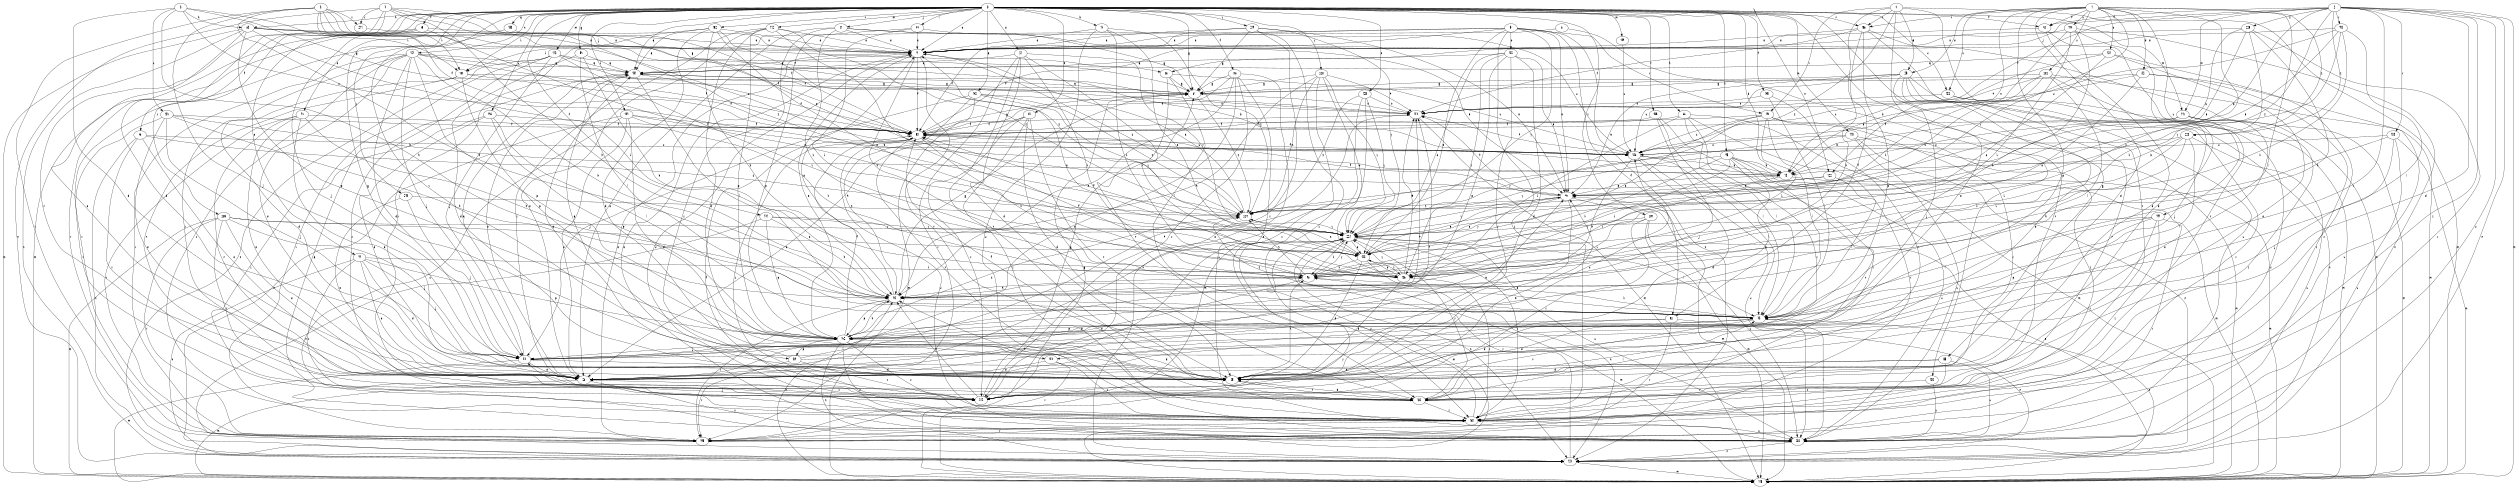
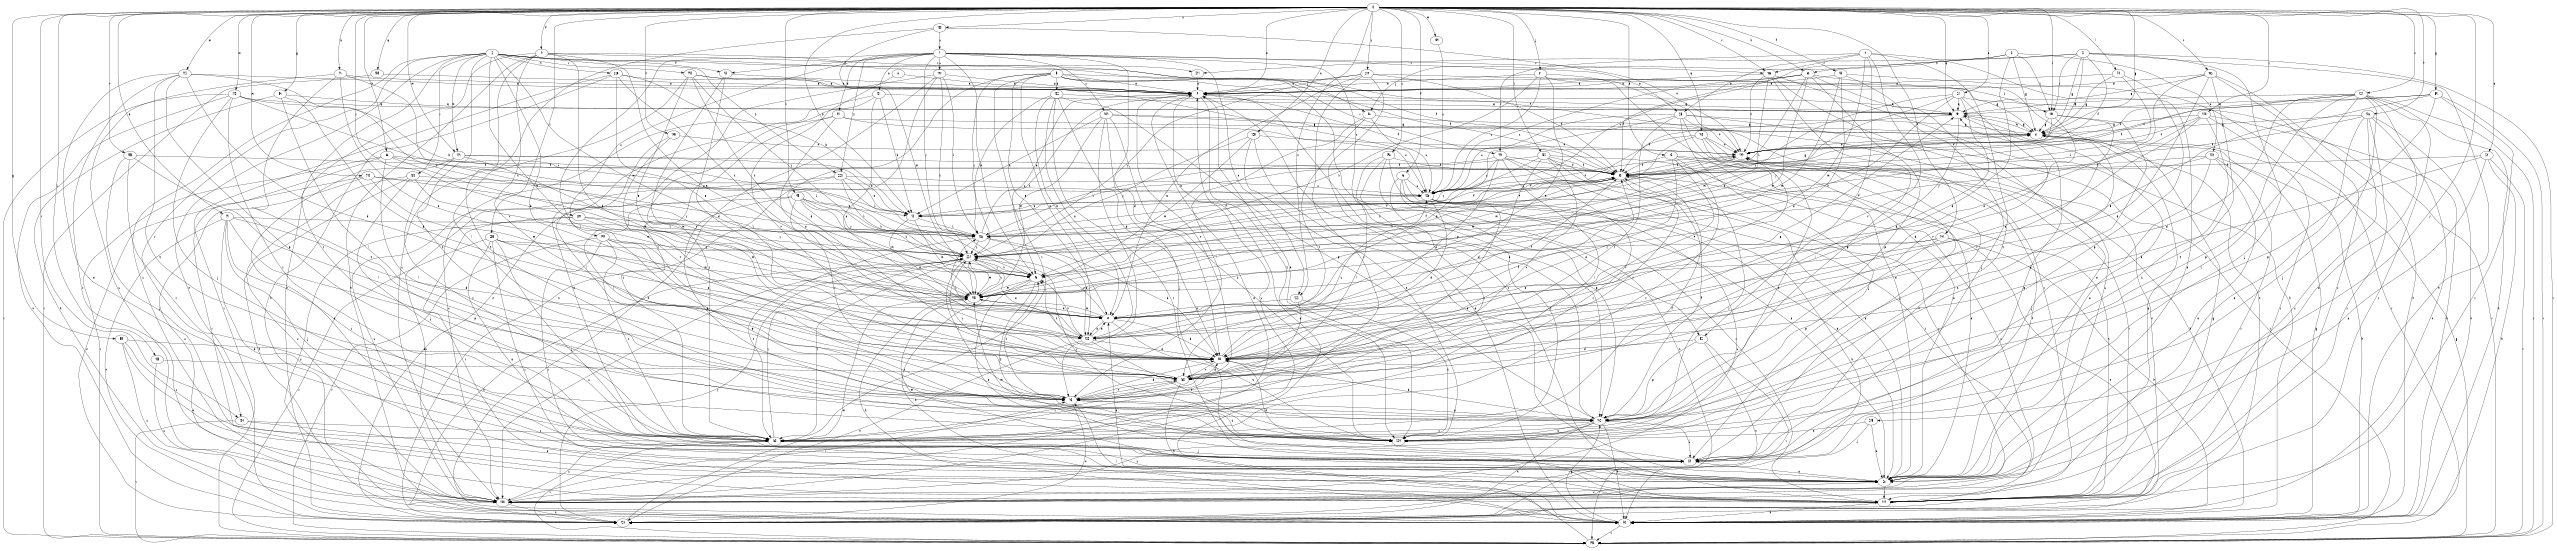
edge "0" -> "48": now "0" -> "7"
edge "1" -> "183": reversed
edge "3" -> "70": removed, label "h"
edge "18" -> "53": added, label "f"
edge "142" -> "59": reversed
edge "24" -> "160": now "102" -> "160"
